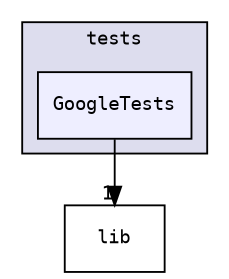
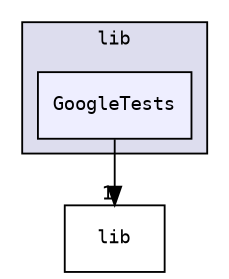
cluster "tests": label "tests" -> "lib"
